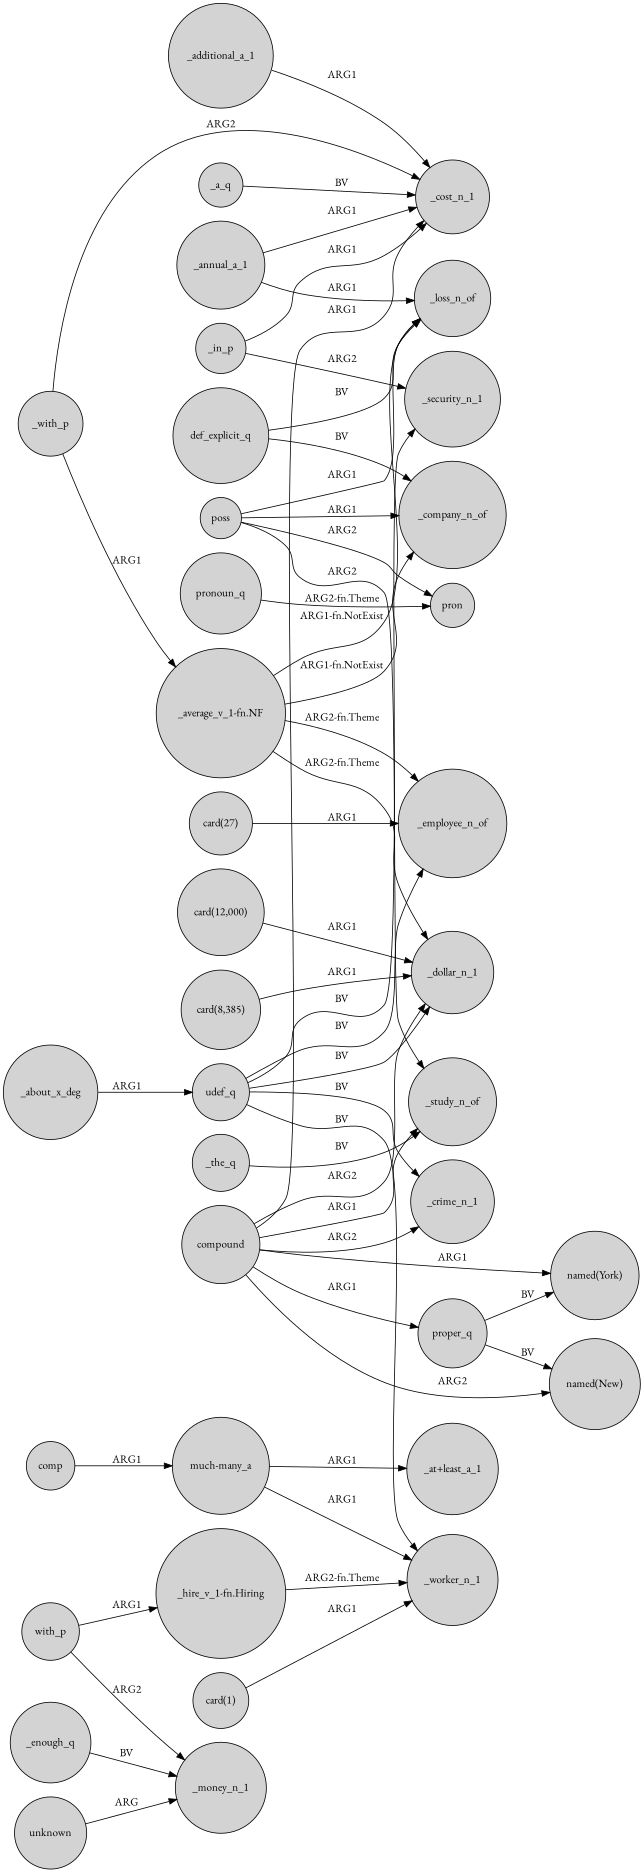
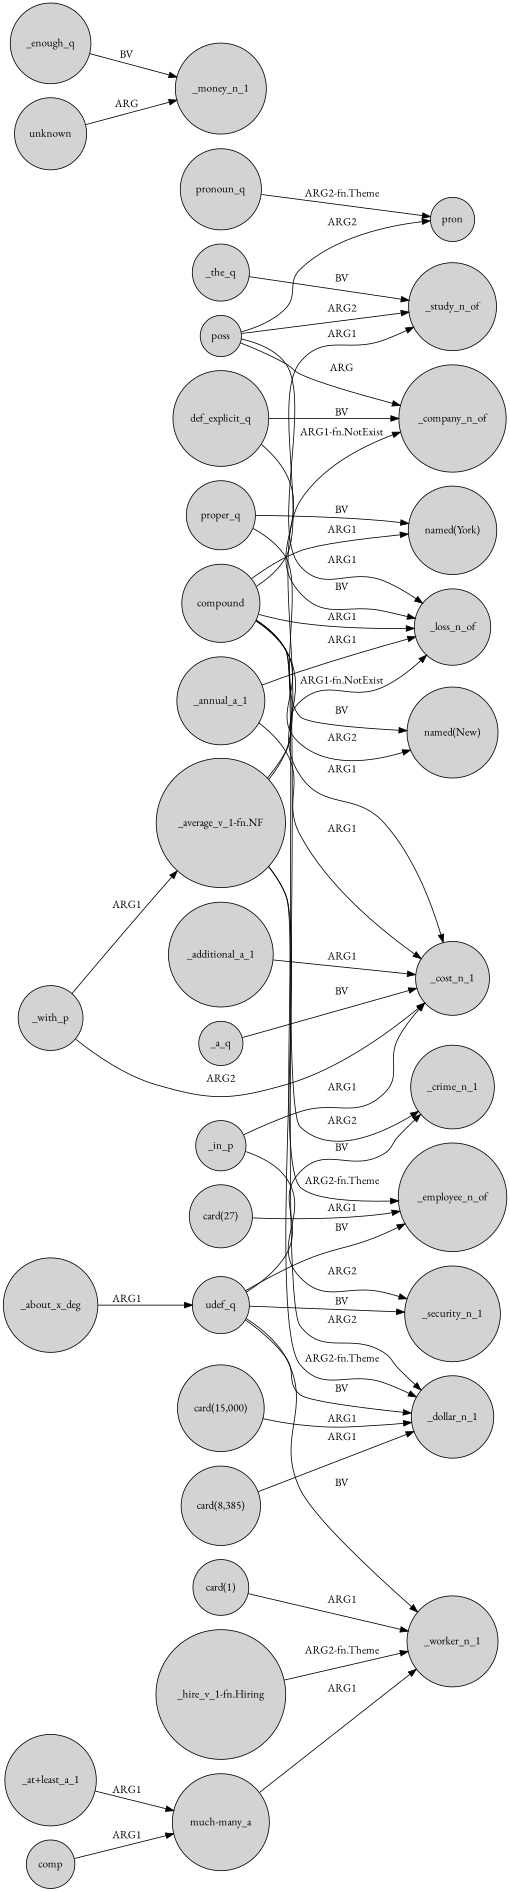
edge "poss" -> "_company_n_of": label "ARG1" -> "ARG"
node "card(12,000)": label "card(12,000)" -> "card(15,000)"
edge "compound" -> "proper_q": now "compound" -> "_loss_n_of"
edge "much-many_a" -> "_at+least_a_1": reversed
node "with_p": removed
